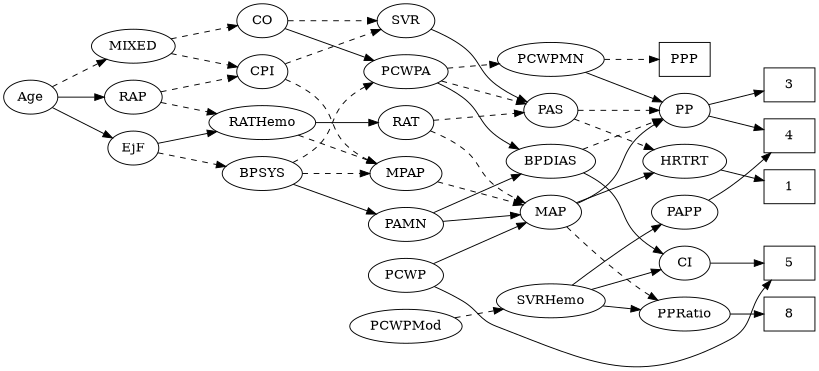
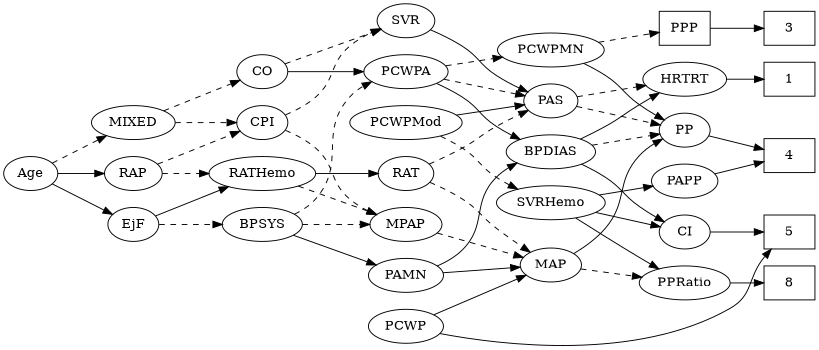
edge "PP" -> "3": now "PPP" -> "3"
edge "PCWPMod" -> "PAS": added
edge "MAP" -> "HRTRT": now "BPDIAS" -> "HRTRT"
